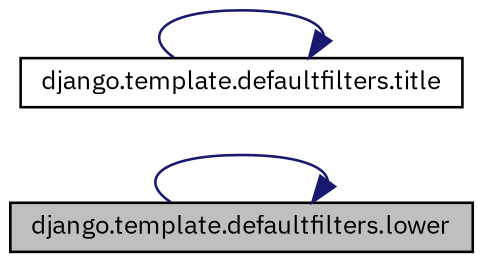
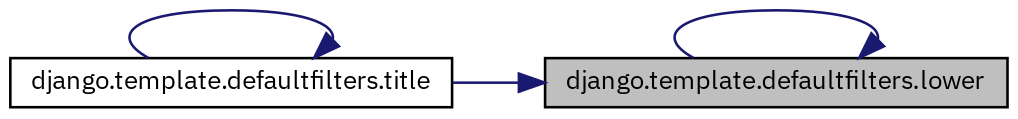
edge "django.template.defaultfilters.title" -> "django.template.defaultfilters.lower": added
